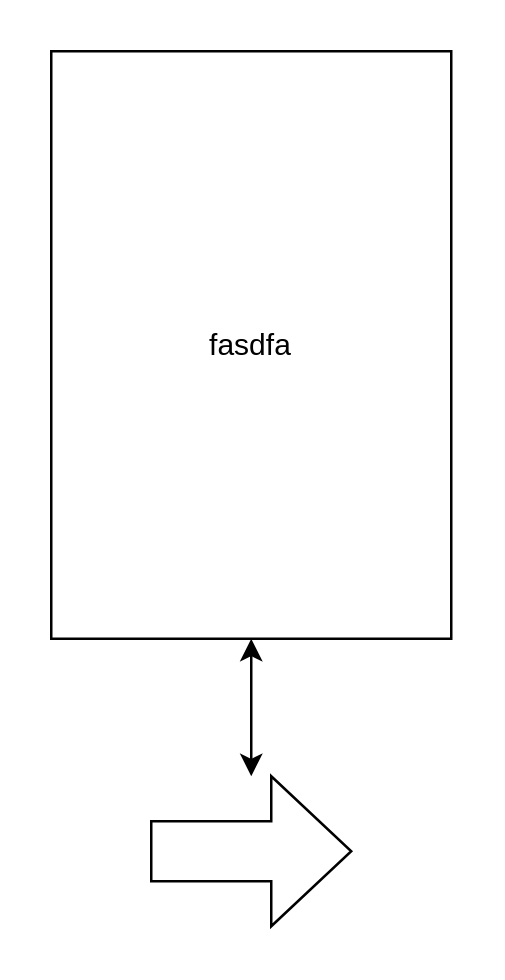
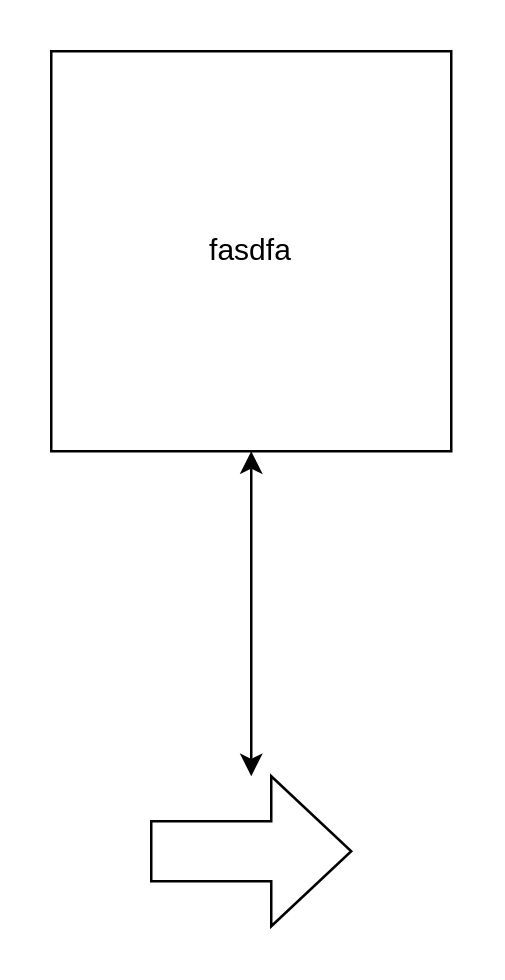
node "fasdfa": size 400x588 -> 400x400
